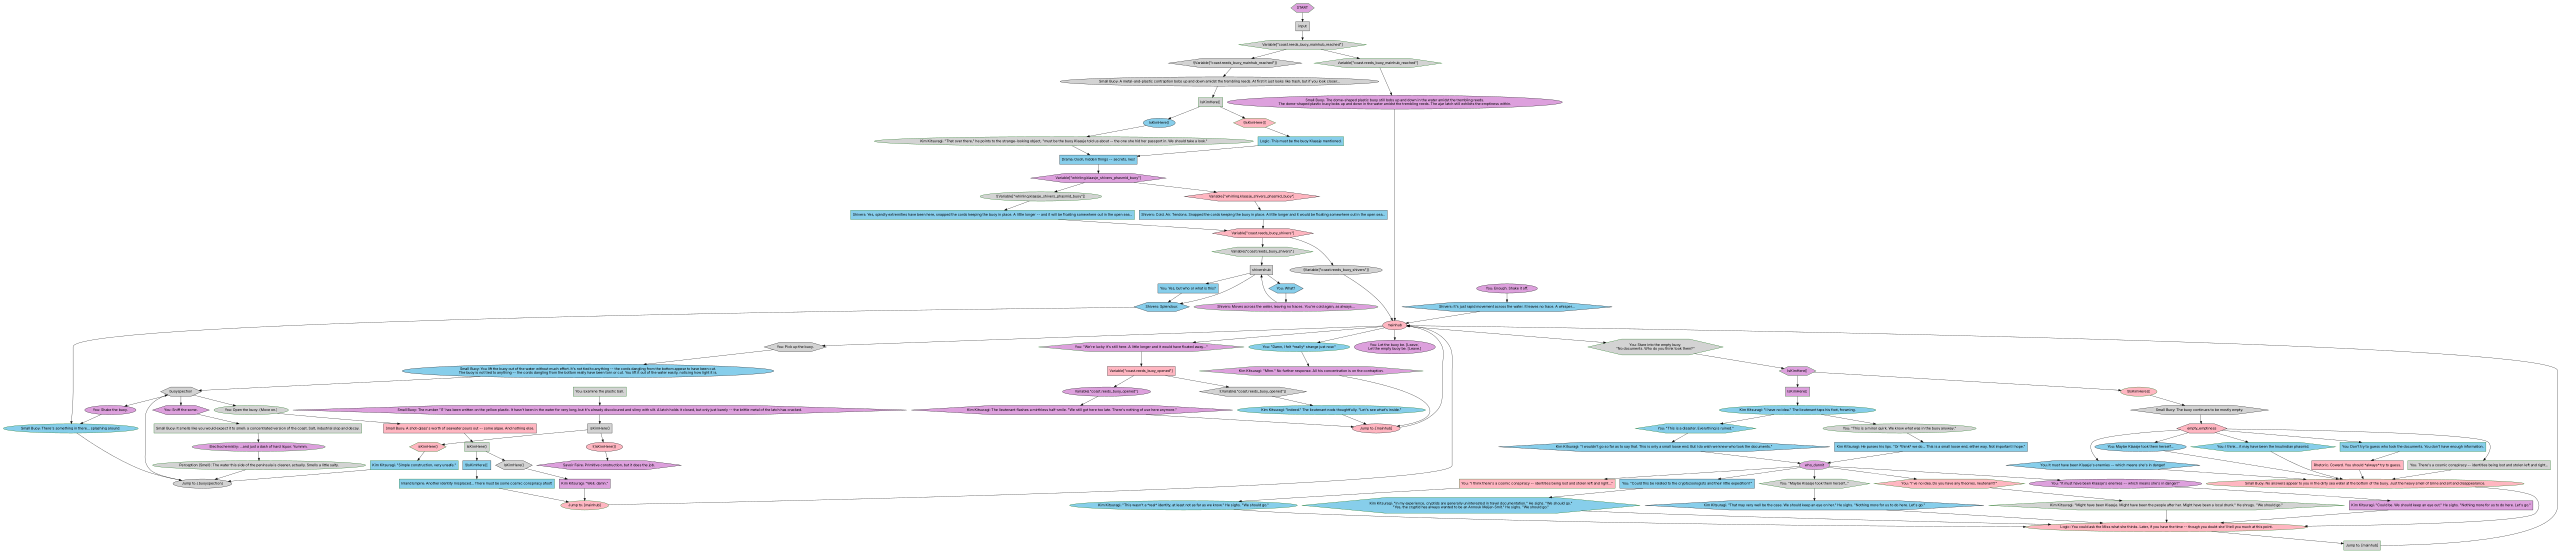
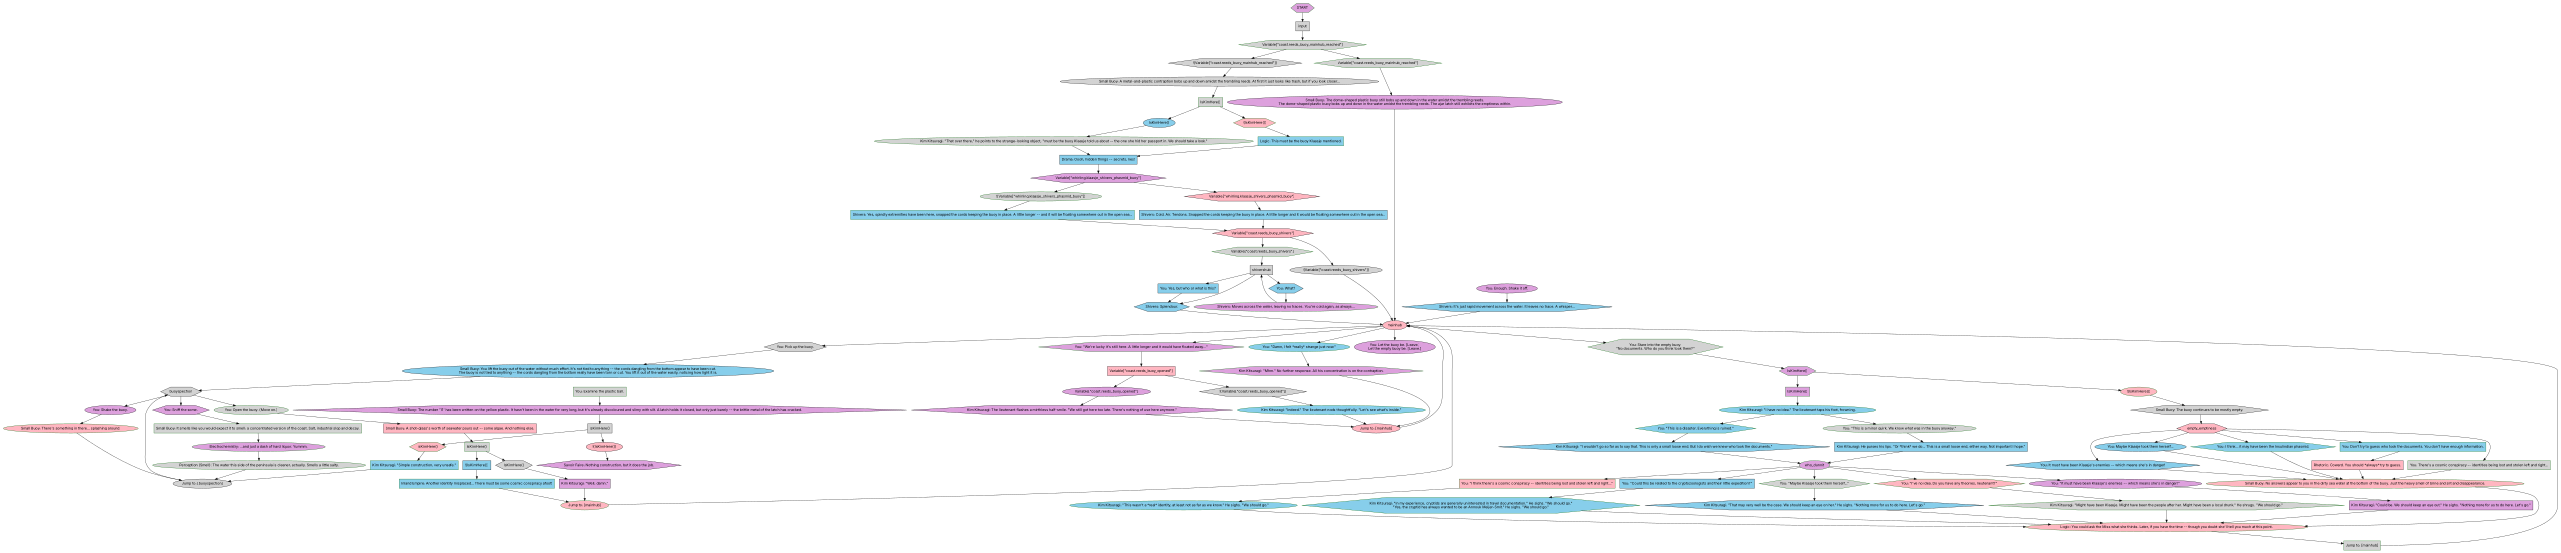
edge "Shivers: Splendour." -> "Small Buoy: There's something in there... splashing around.": now "Shivers: Splendour." -> "mainhub"
node "Small Buoy: There's something in there... splashing around.": fillcolor skyblue -> lightpink
node "Savoir Faire: Primitive construction, but it does the job.": label "Savoir Faire: Primitive construction, but it does the job." -> "Savoir Faire: Nothing construction, but it does the job."
